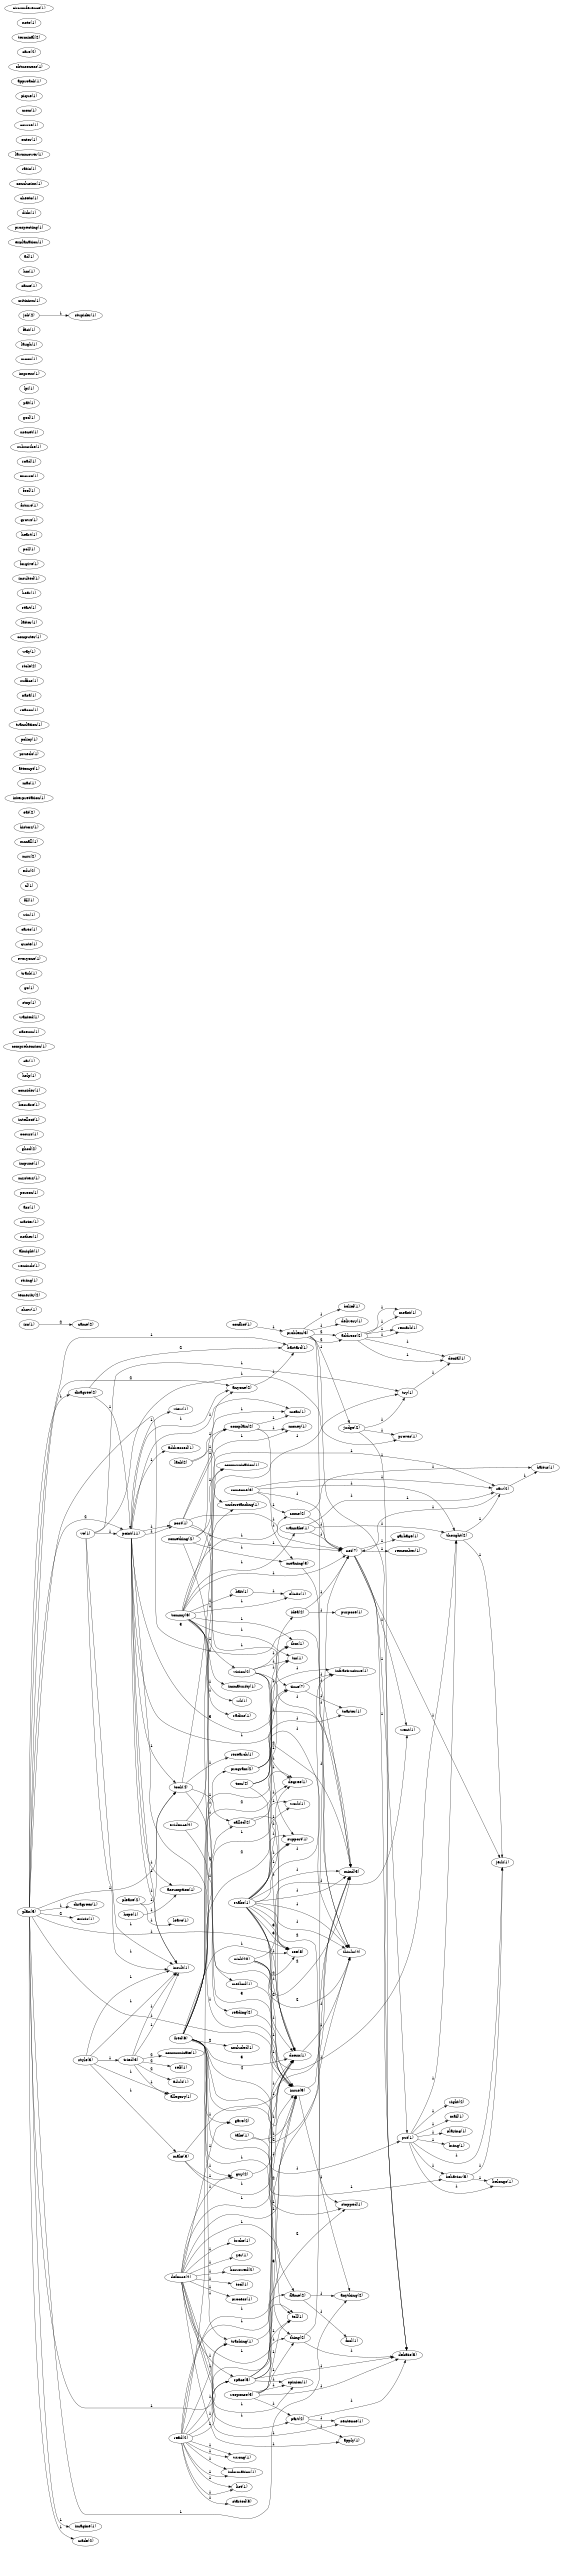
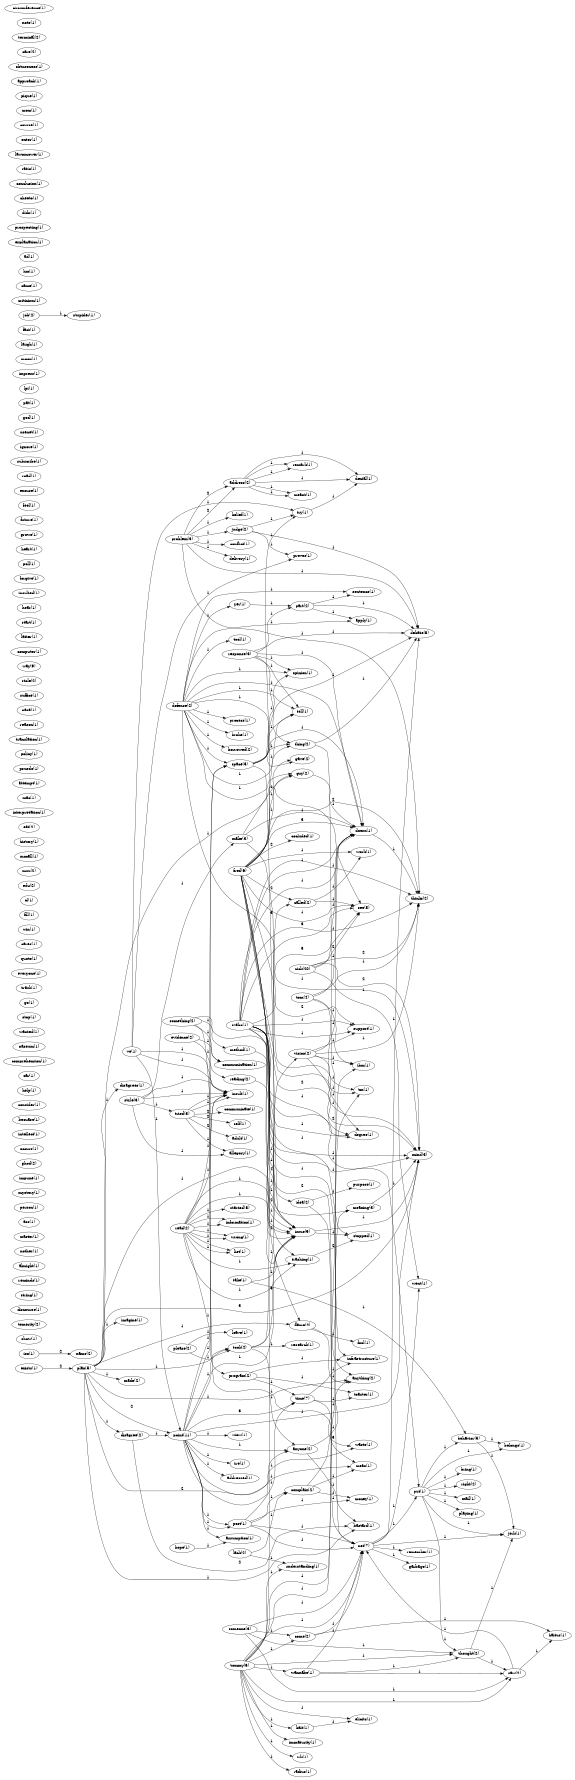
node "ignore(1)": added
node "way(1)": label "way(1)" -> "way(9)"
node "discourse(1)": added
edge "conflict(1)" -> "problem(3)": reversed
edge "anyone(2)" -> "anything(2)": added, label "1"
node "waste(1)": added
node "ire(1)": added
edge "plan(5)" -> "exists(1)": reversed
edge "defense(2)" -> "part(2)": now "yer(1)" -> "part(2)"
